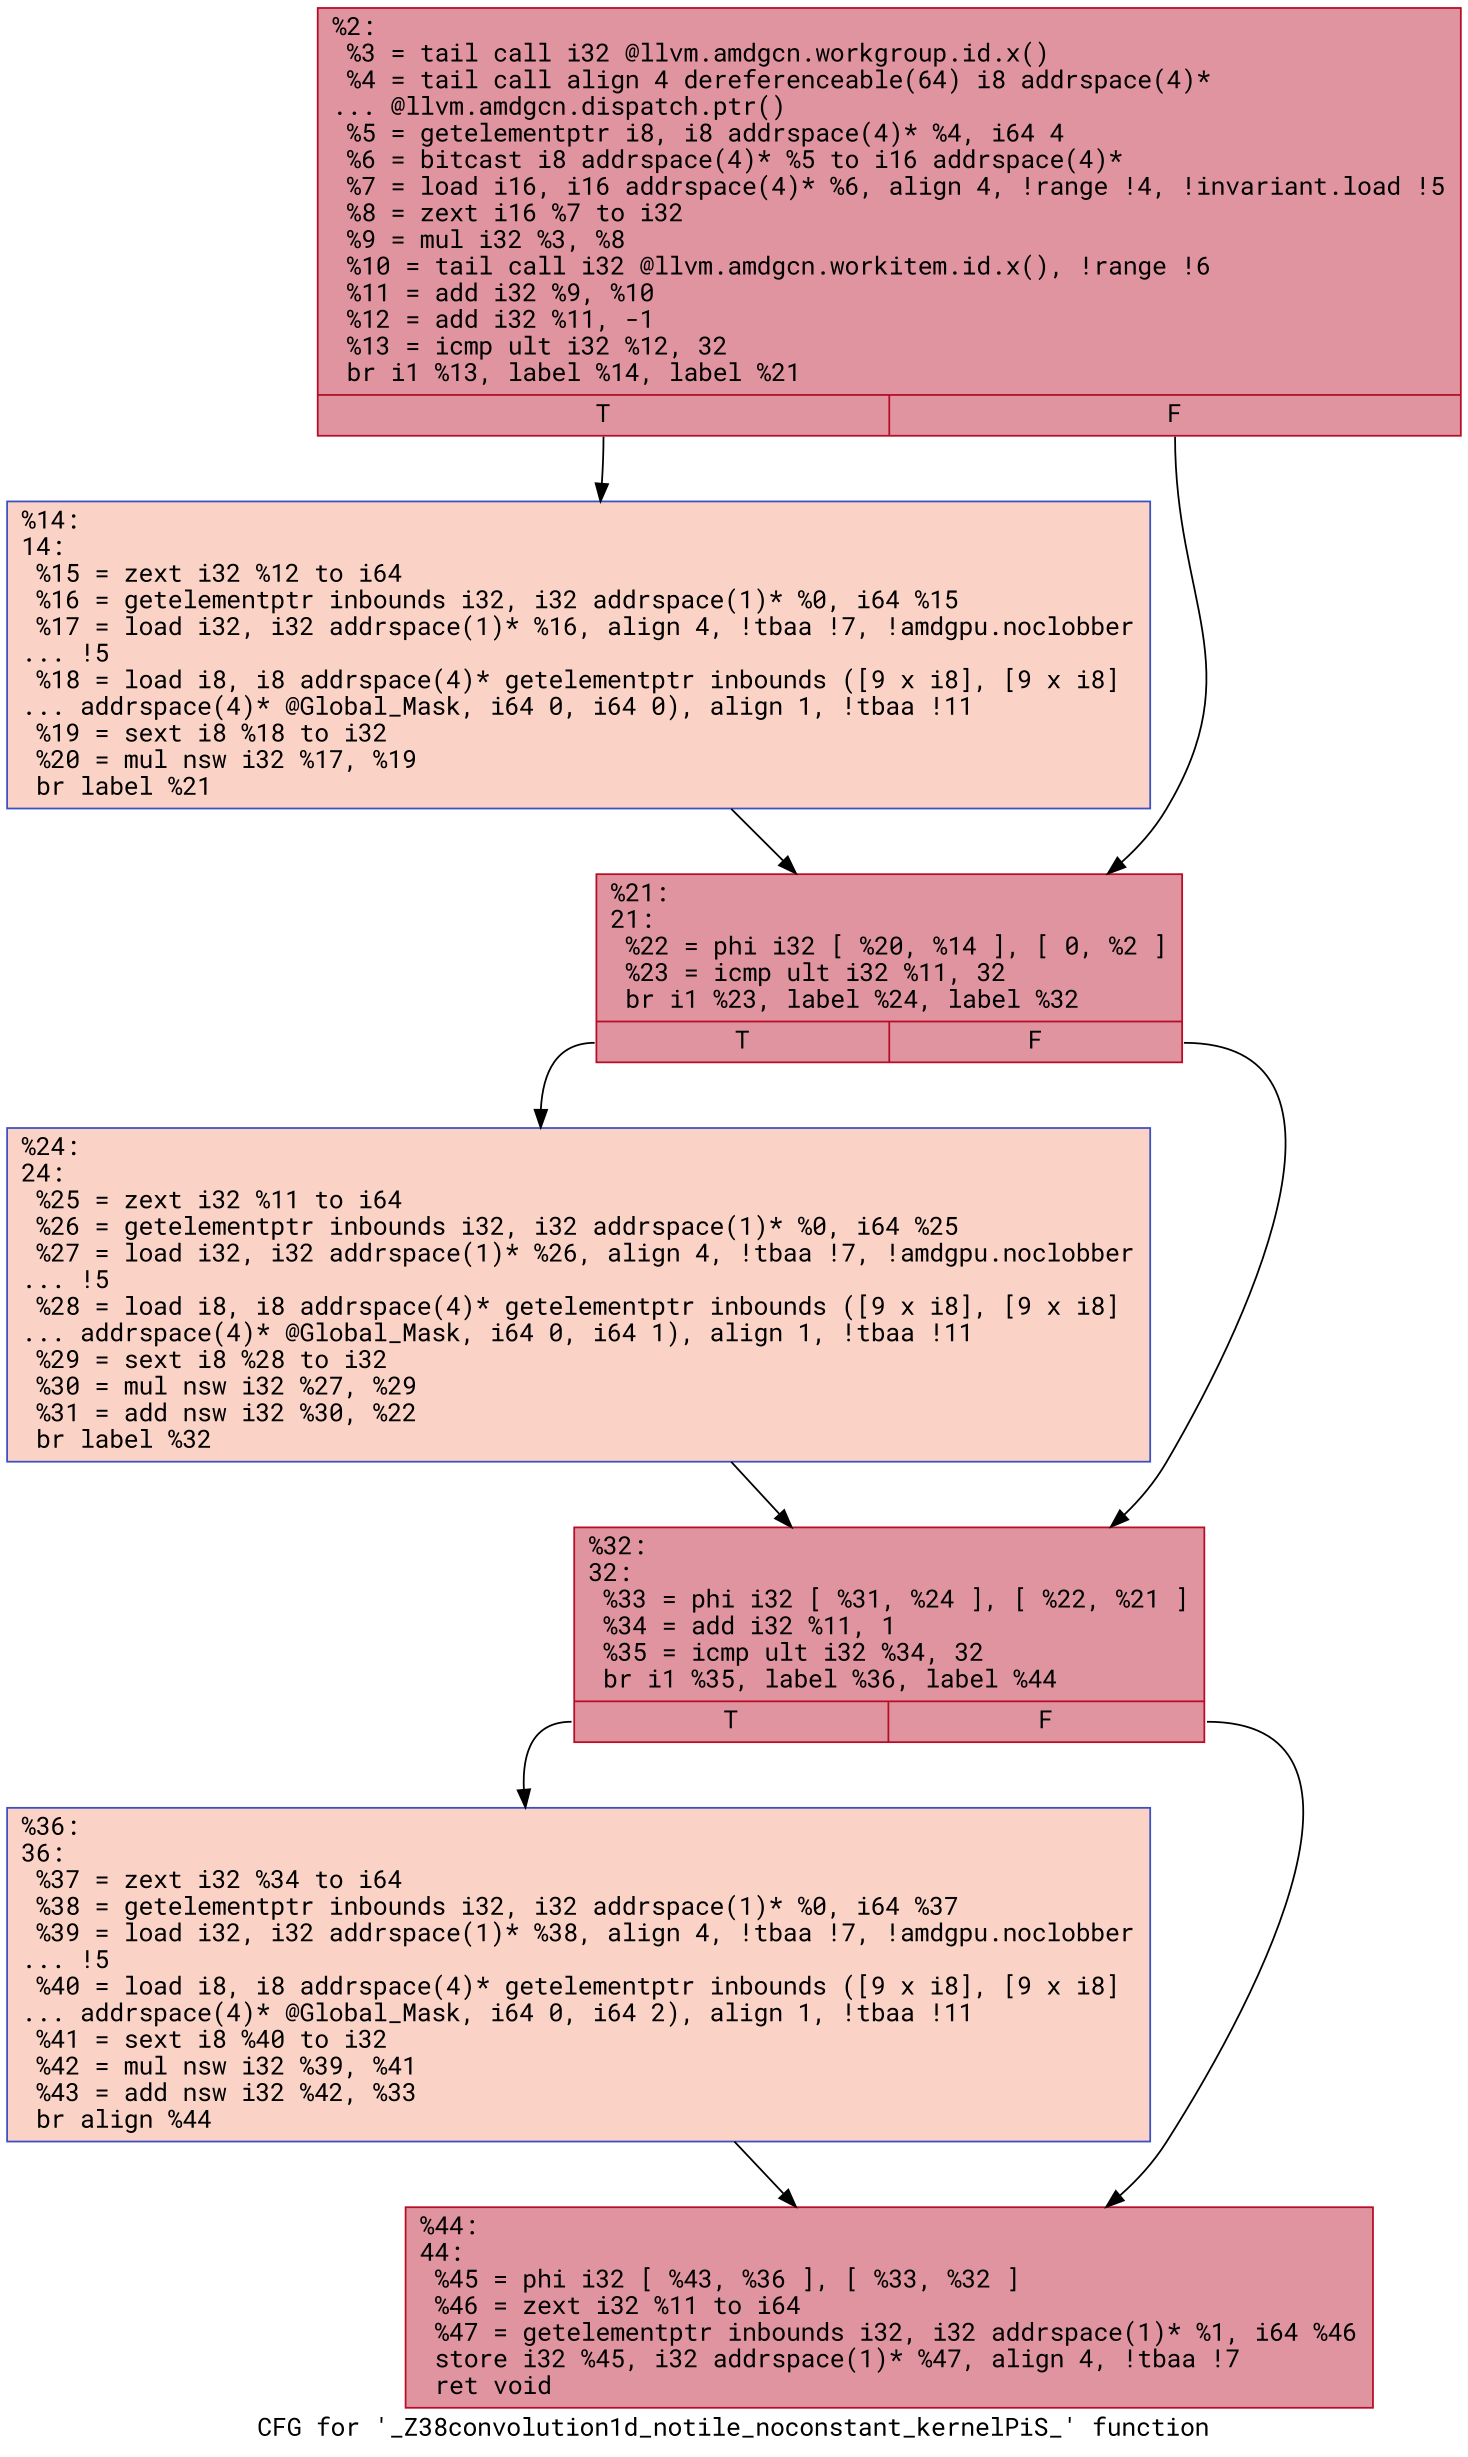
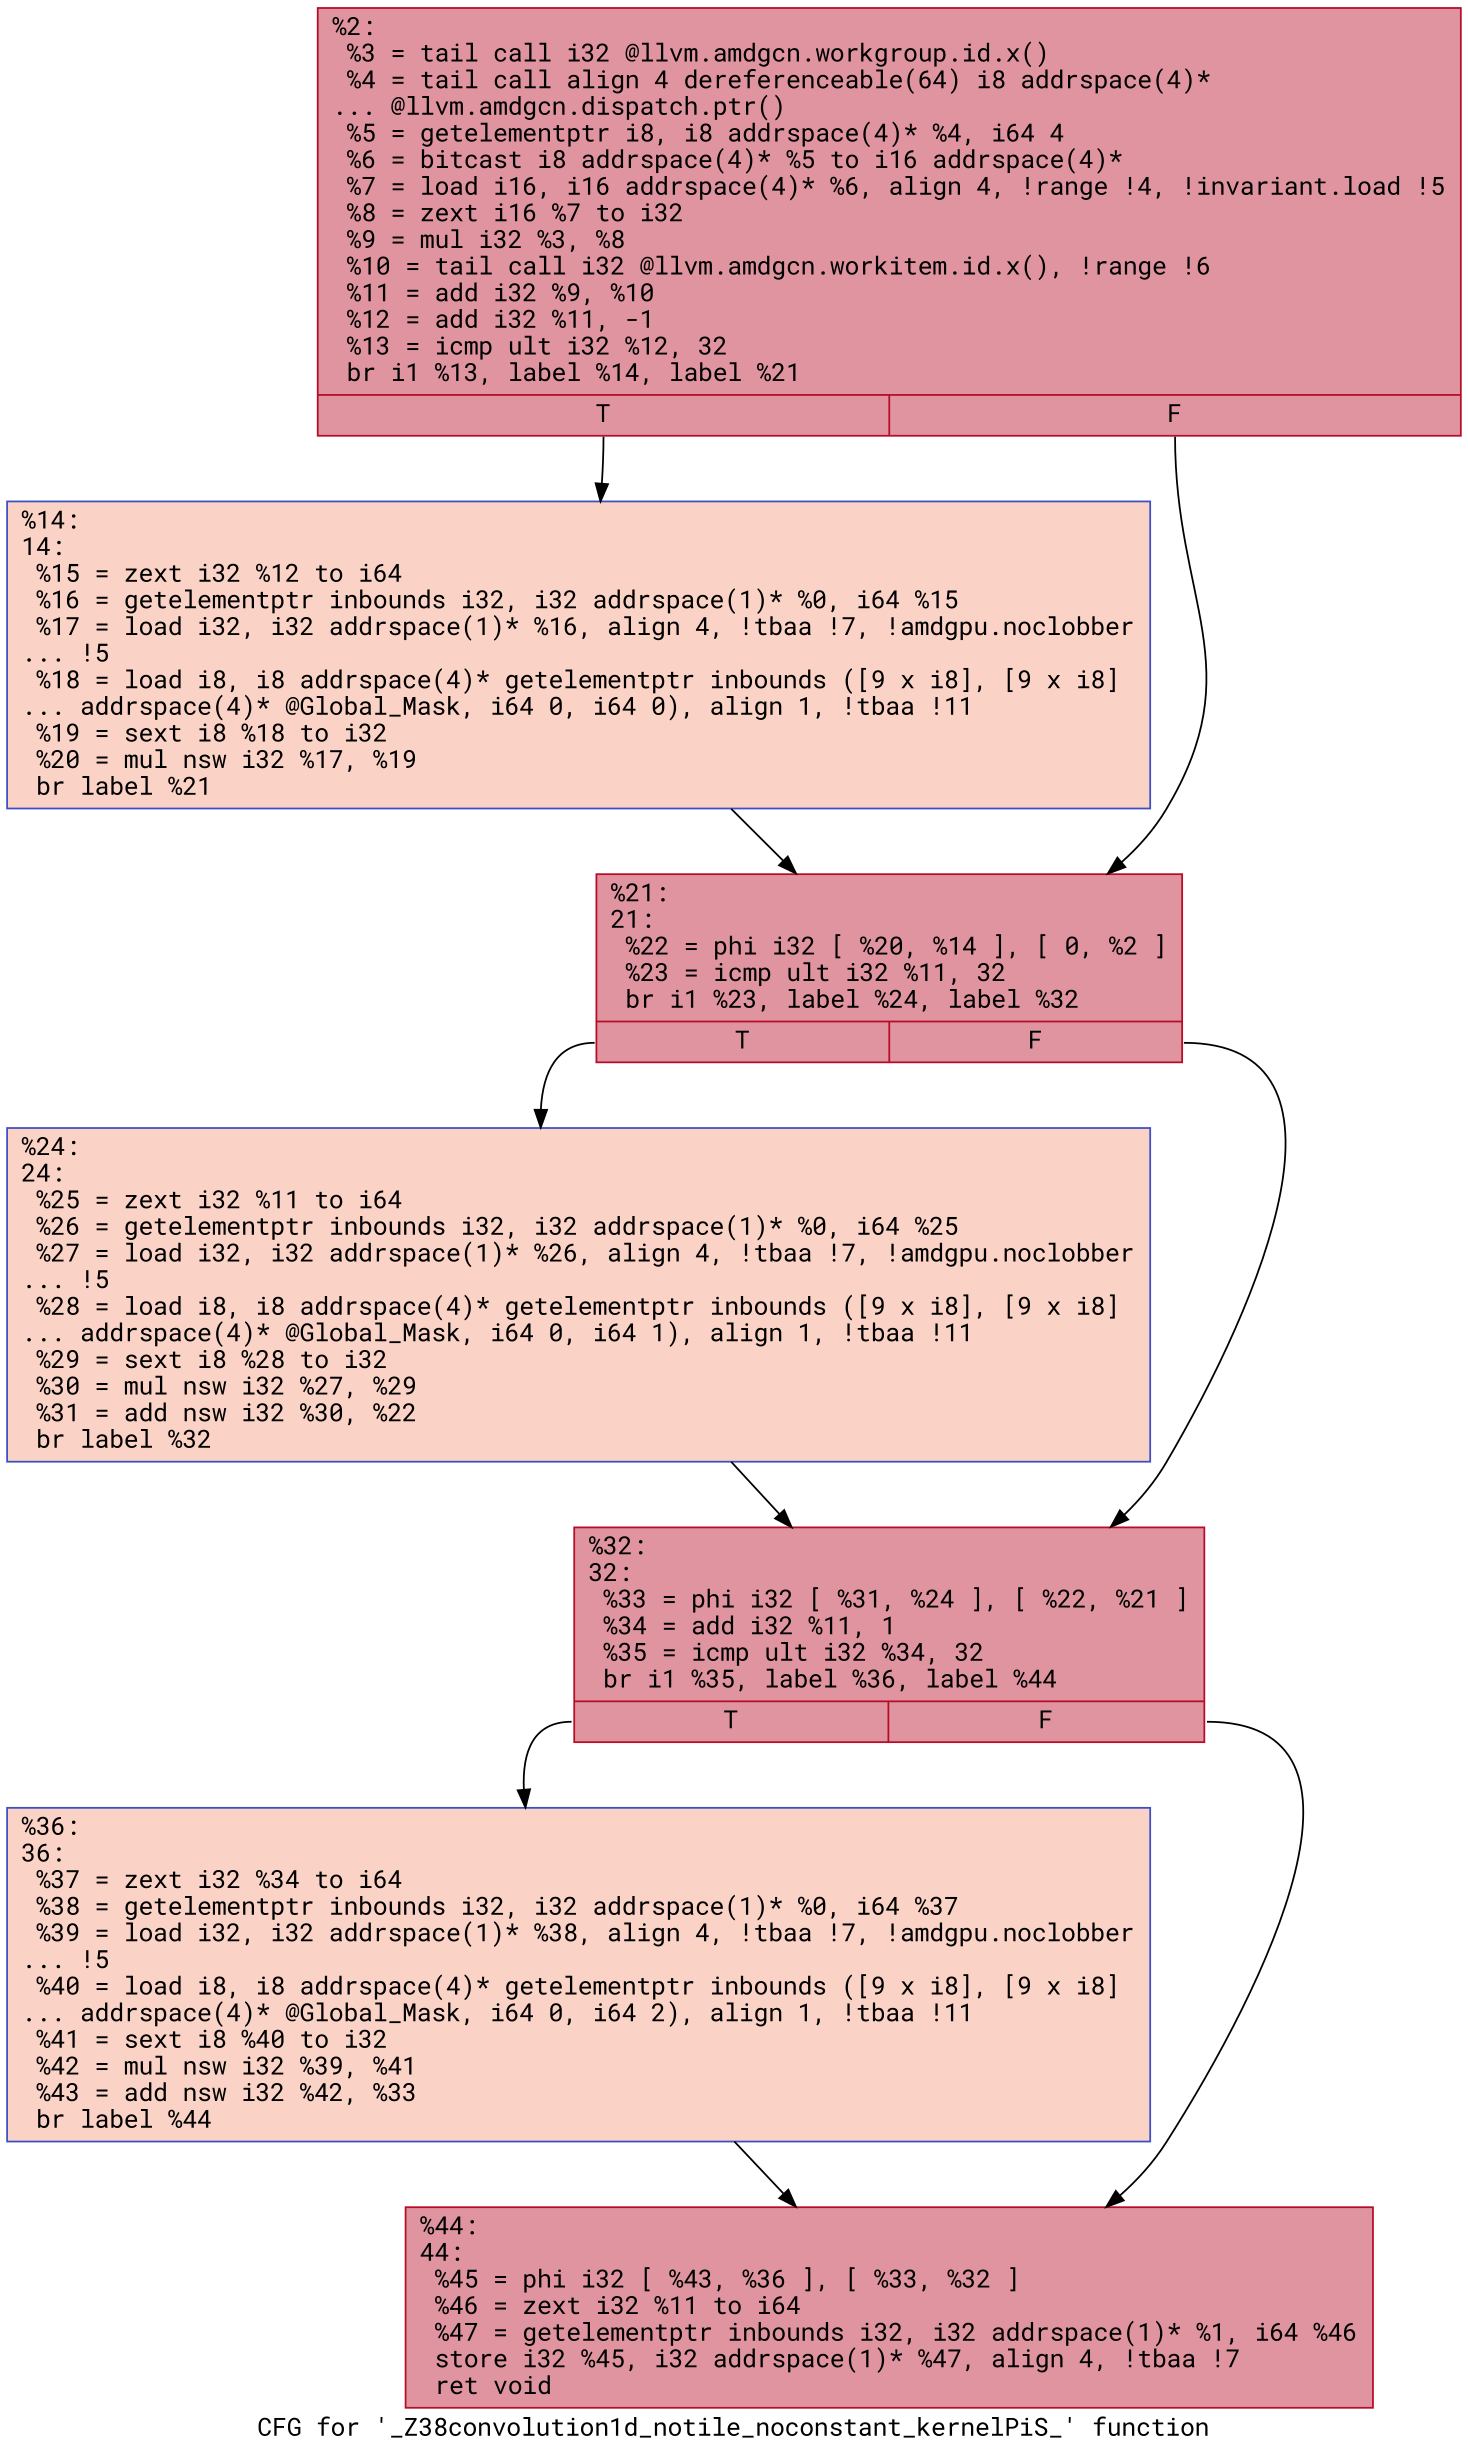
node "%36:": text "br align %44" -> "br label %44"
